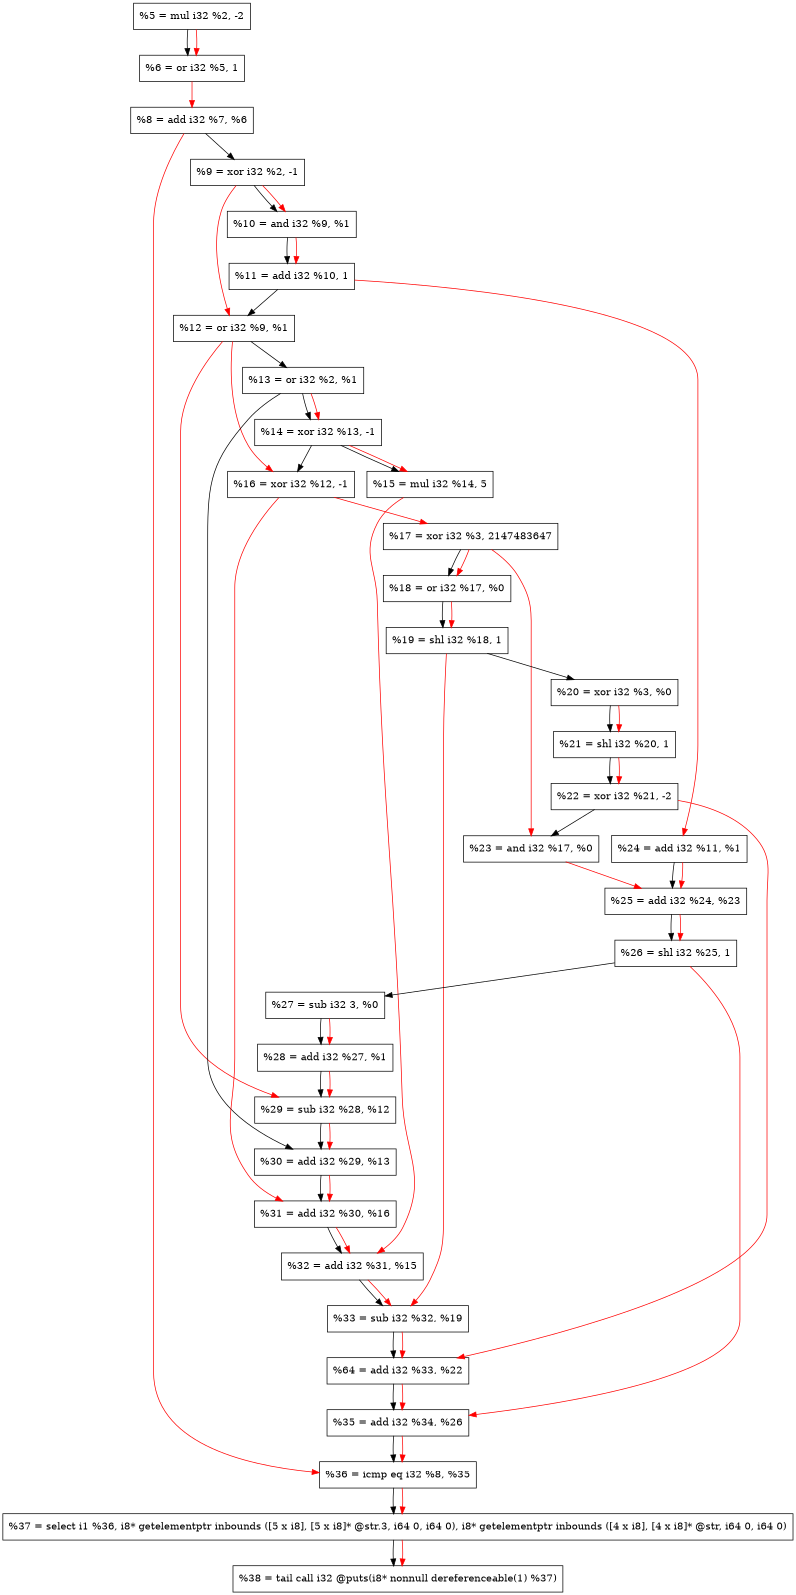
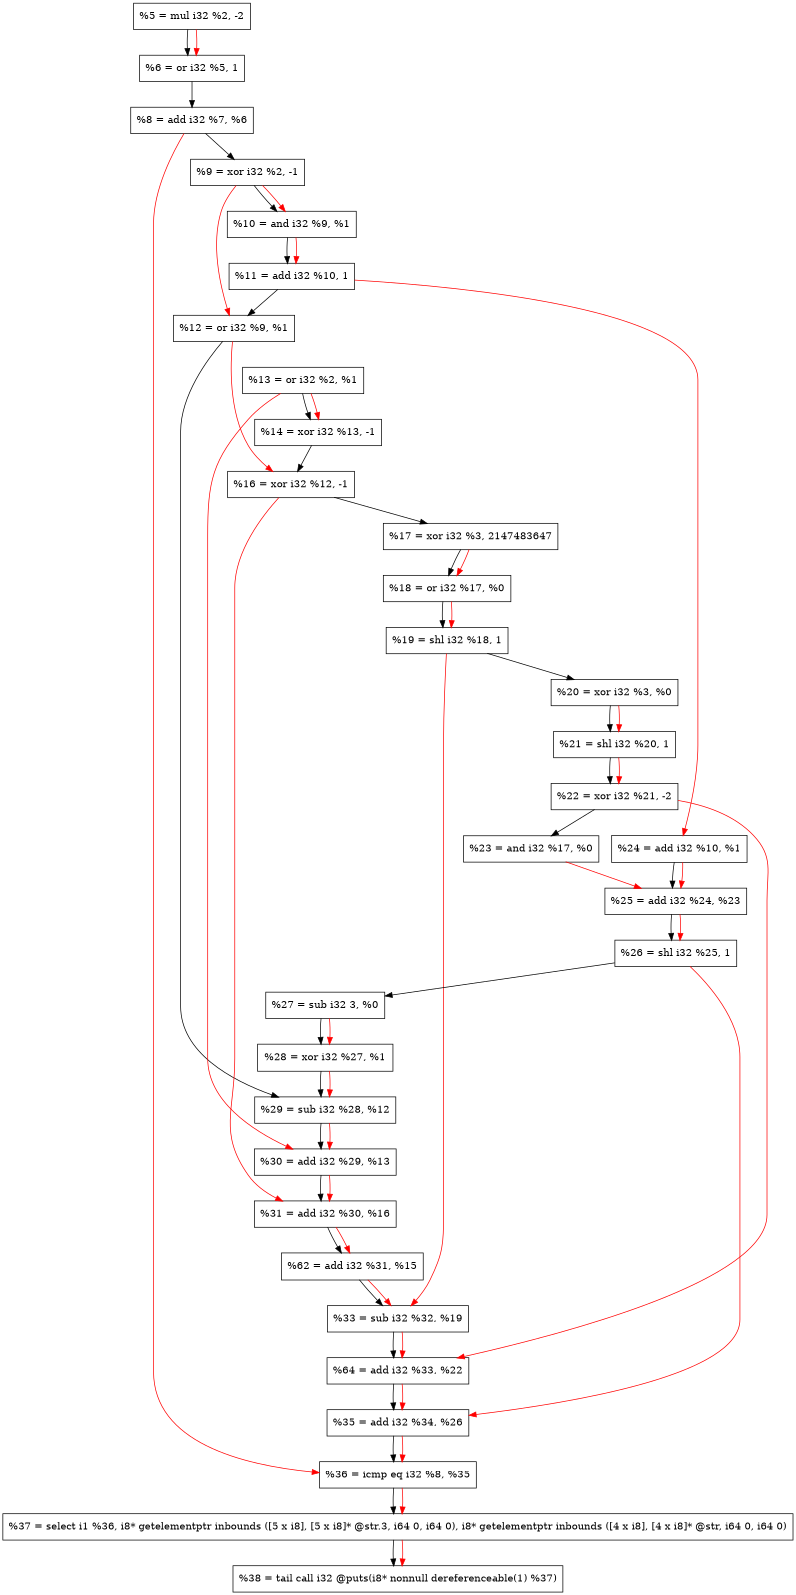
edge "%6 = or i32 %5, 1" -> "%8 = add i32 %7, %6": color red -> black
edge "%12 = or i32 %9, %1" -> "%13 = or i32 %2, %1": removed
node "%15 = mul i32 %14, 5": removed
edge "%16 = xor i32 %12, -1" -> "%17 = xor i32 %3, 2147483647": color red -> black
edge "%17 = xor i32 %3, 2147483647" -> "%23 = and i32 %17, %0": removed
edge "%12 = or i32 %9, %1" -> "%29 = sub i32 %28, %12": color red -> black
edge "%13 = or i32 %2, %1" -> "%30 = add i32 %29, %13": color black -> red
node "%24 = add i32 %11, %1": label "%24 = add i32 %11, %1" -> "%24 = add i32 %10, %1"
node "%28 = add i32 %27, %1": label "%28 = add i32 %27, %1" -> "%28 = xor i32 %27, %1"
node "%32 = add i32 %31, %15": label "%32 = add i32 %31, %15" -> "%62 = add i32 %31, %15"
